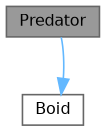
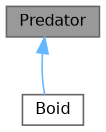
edge "Predator" -> "Boid": reversed
